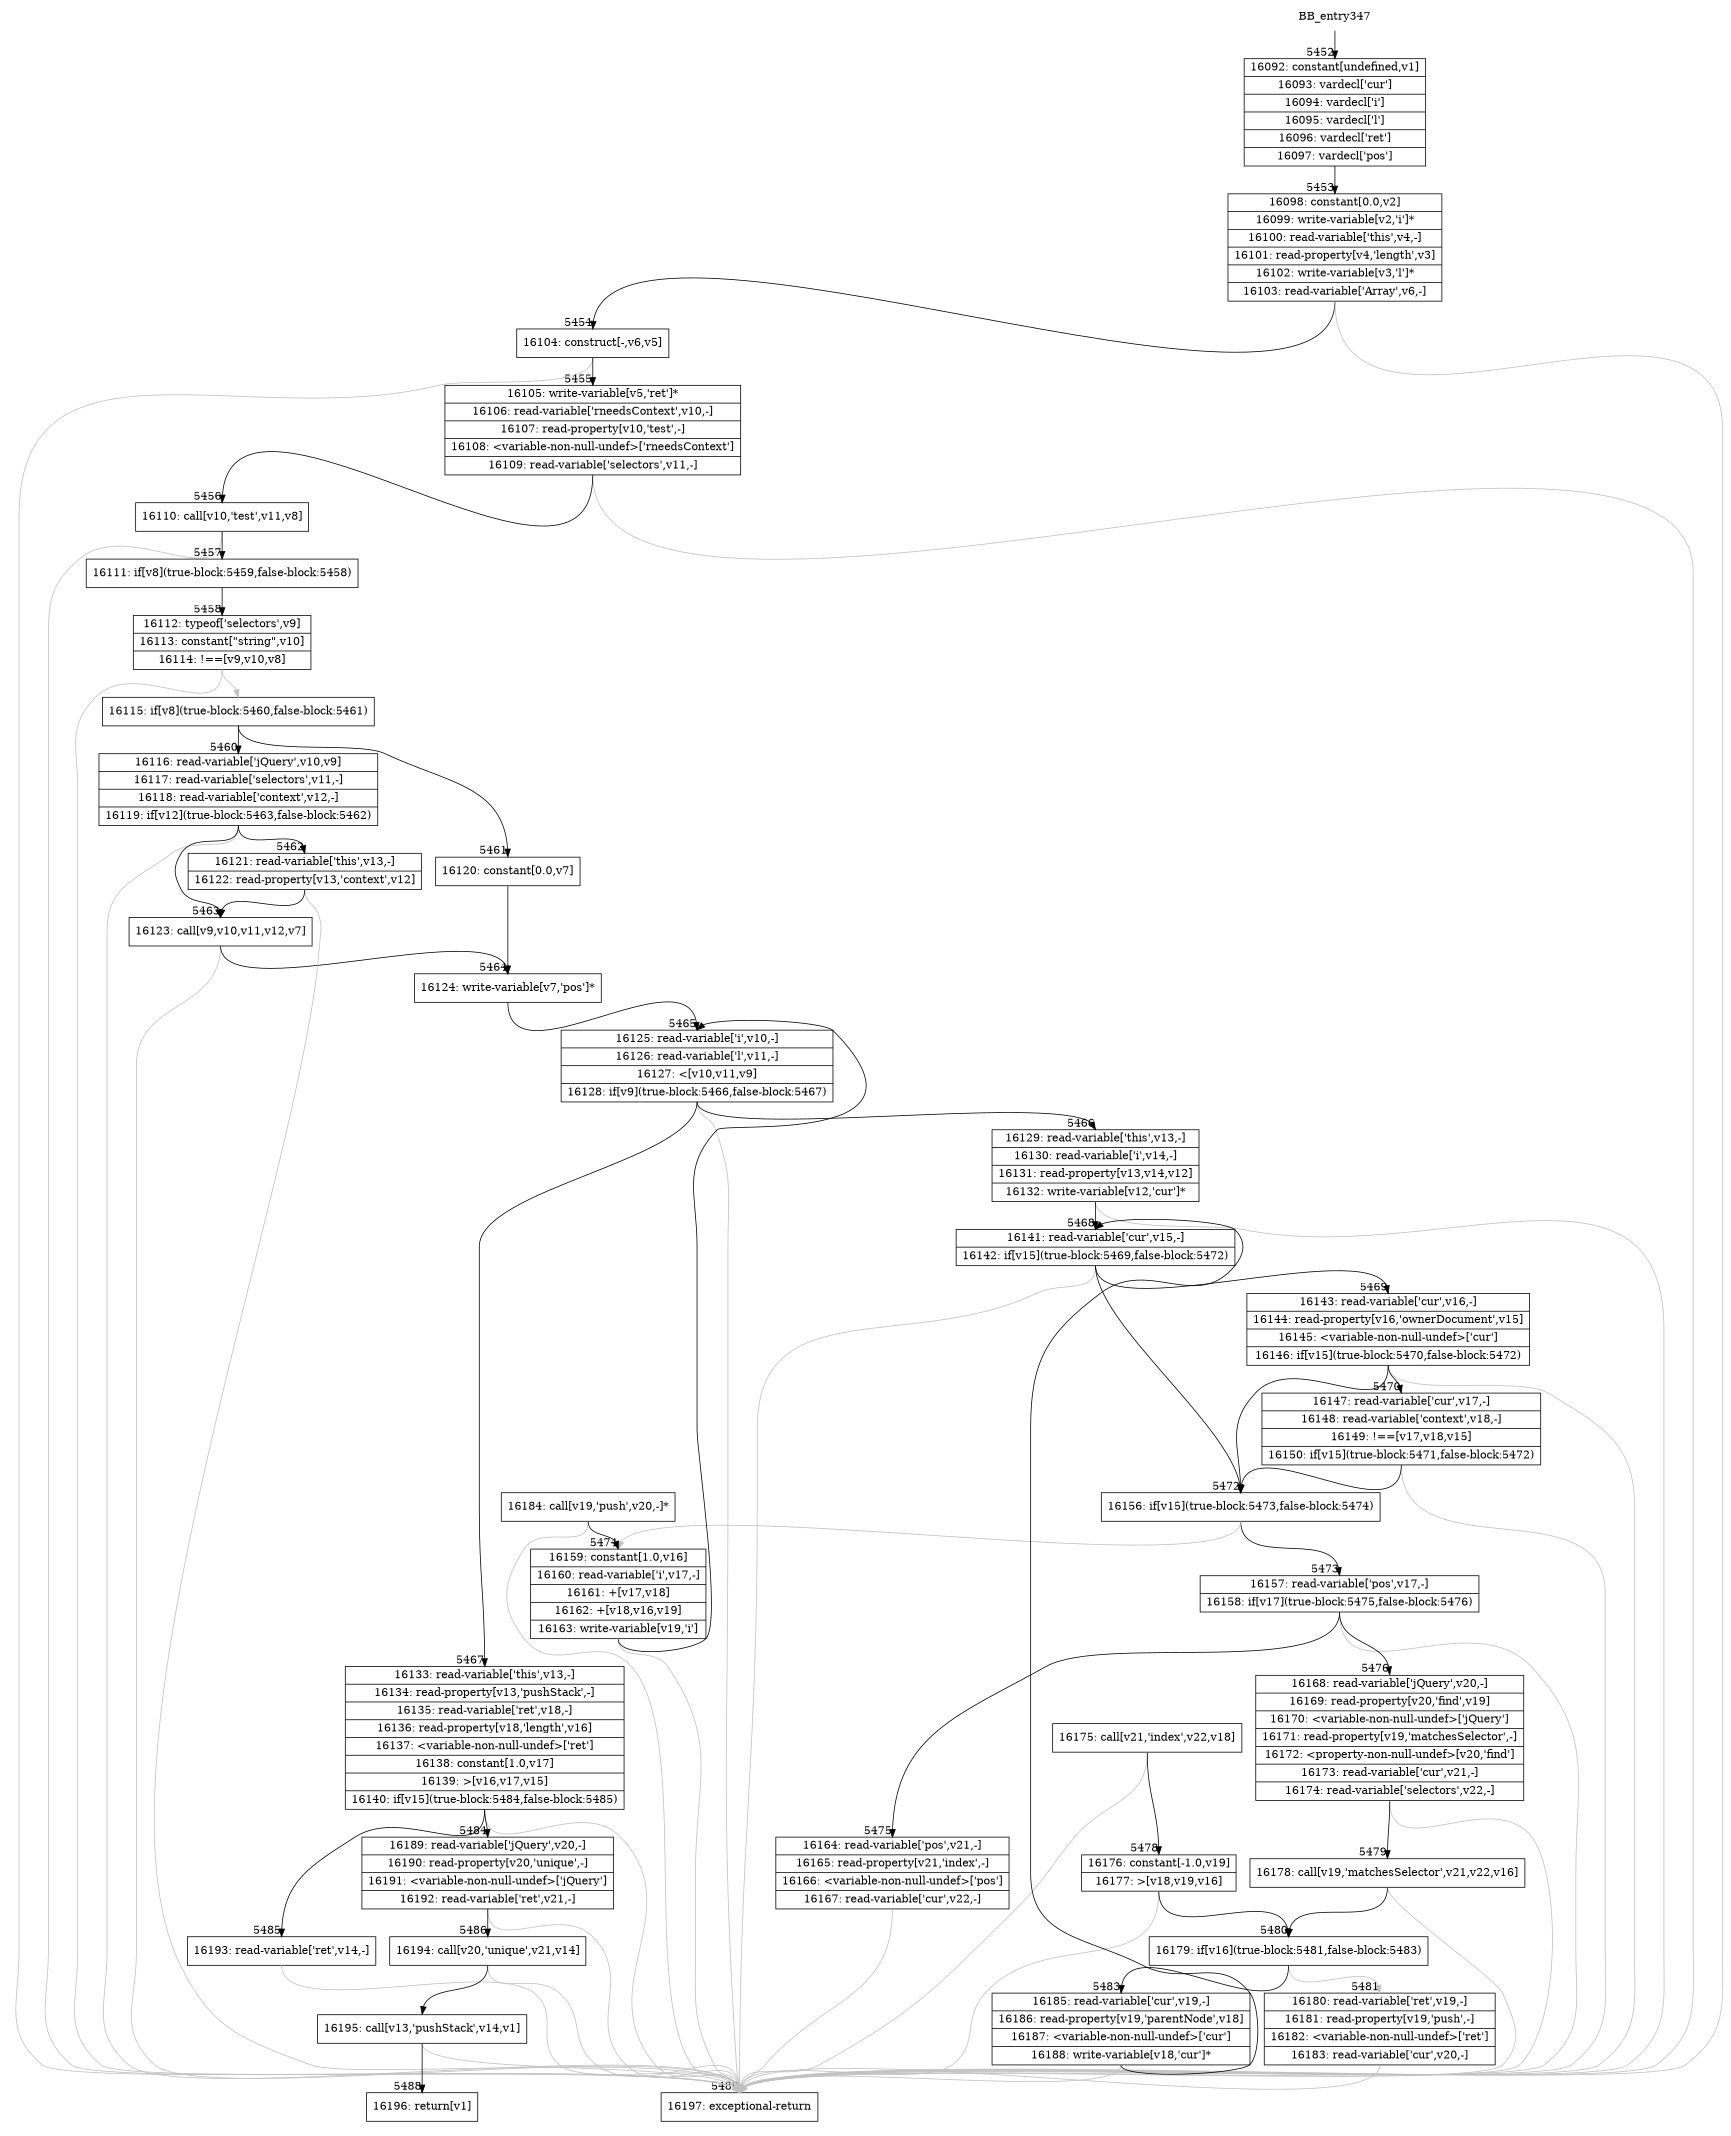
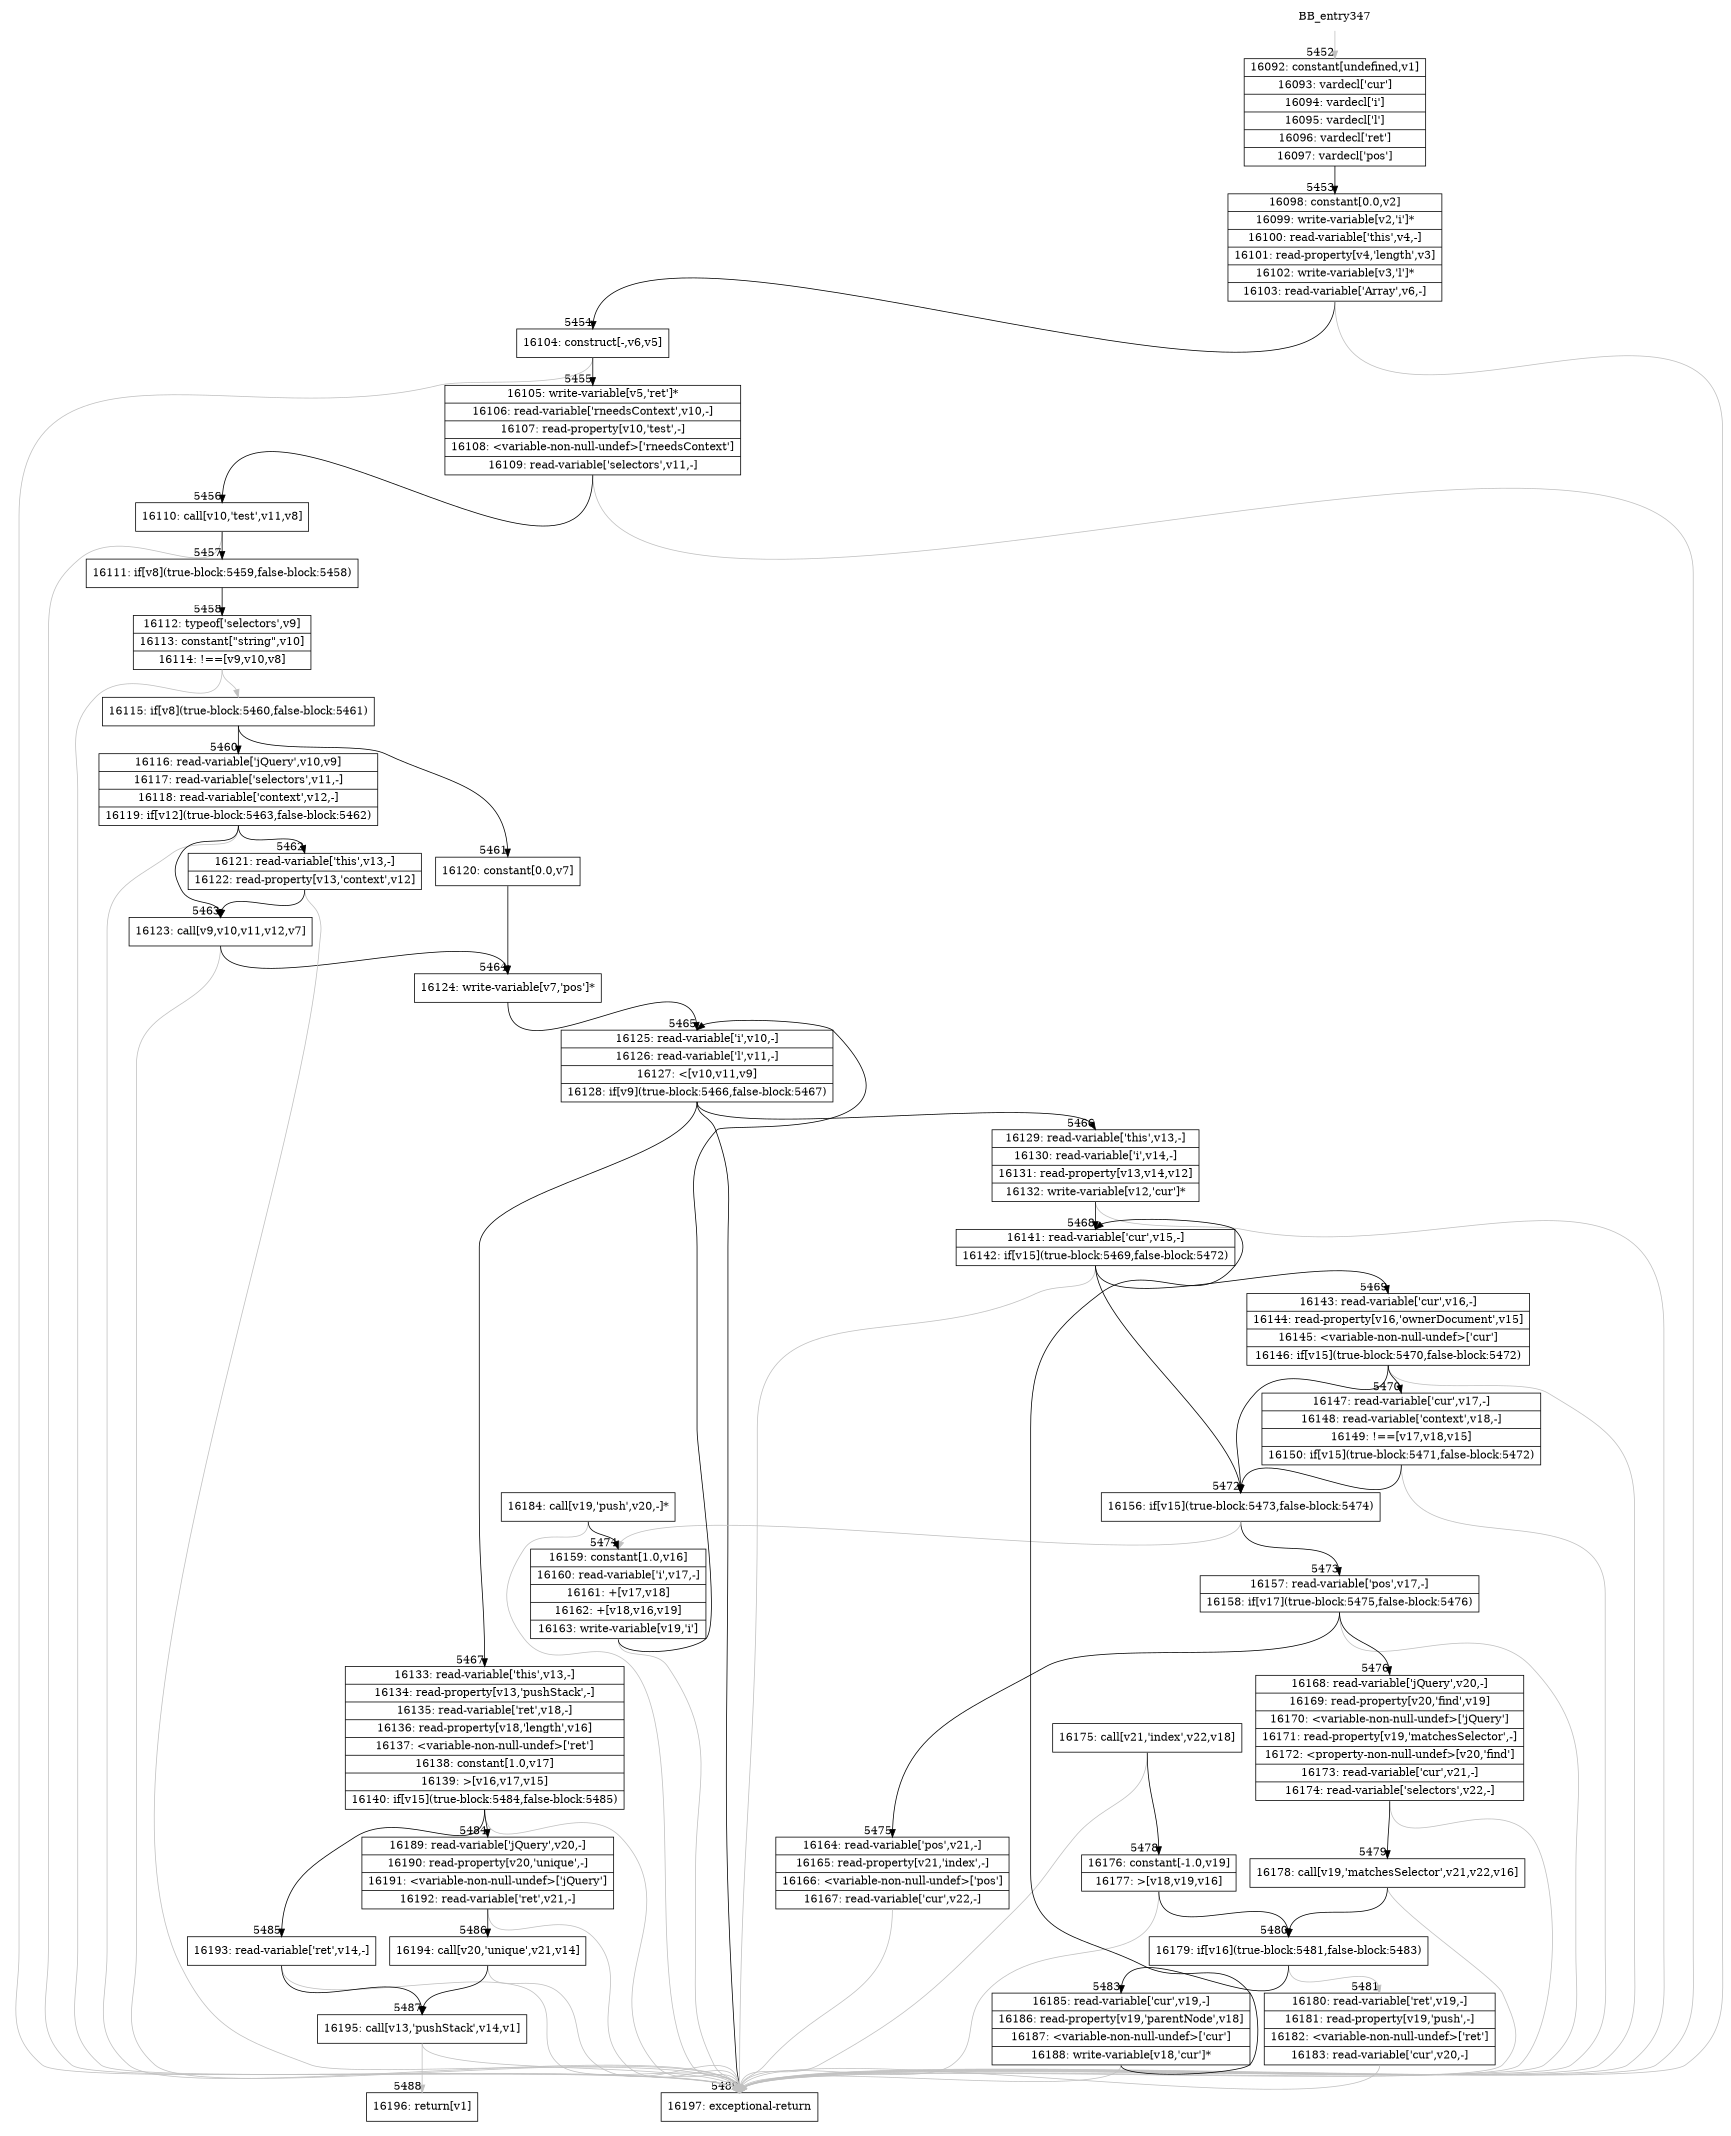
edge "BB_entry347" -> "16092: constant[undefined,v1]": color black -> gray
edge "16125: read-variable['i',v10,-]" -> "16197: exceptional-return": color gray -> black
edge "16193: read-variable['ret',v14,-]" -> "16195: call[v13,'pushStack',v14,v1]": added
edge "16195: call[v13,'pushStack',v14,v1]" -> "16196: return[v1]": color black -> gray
